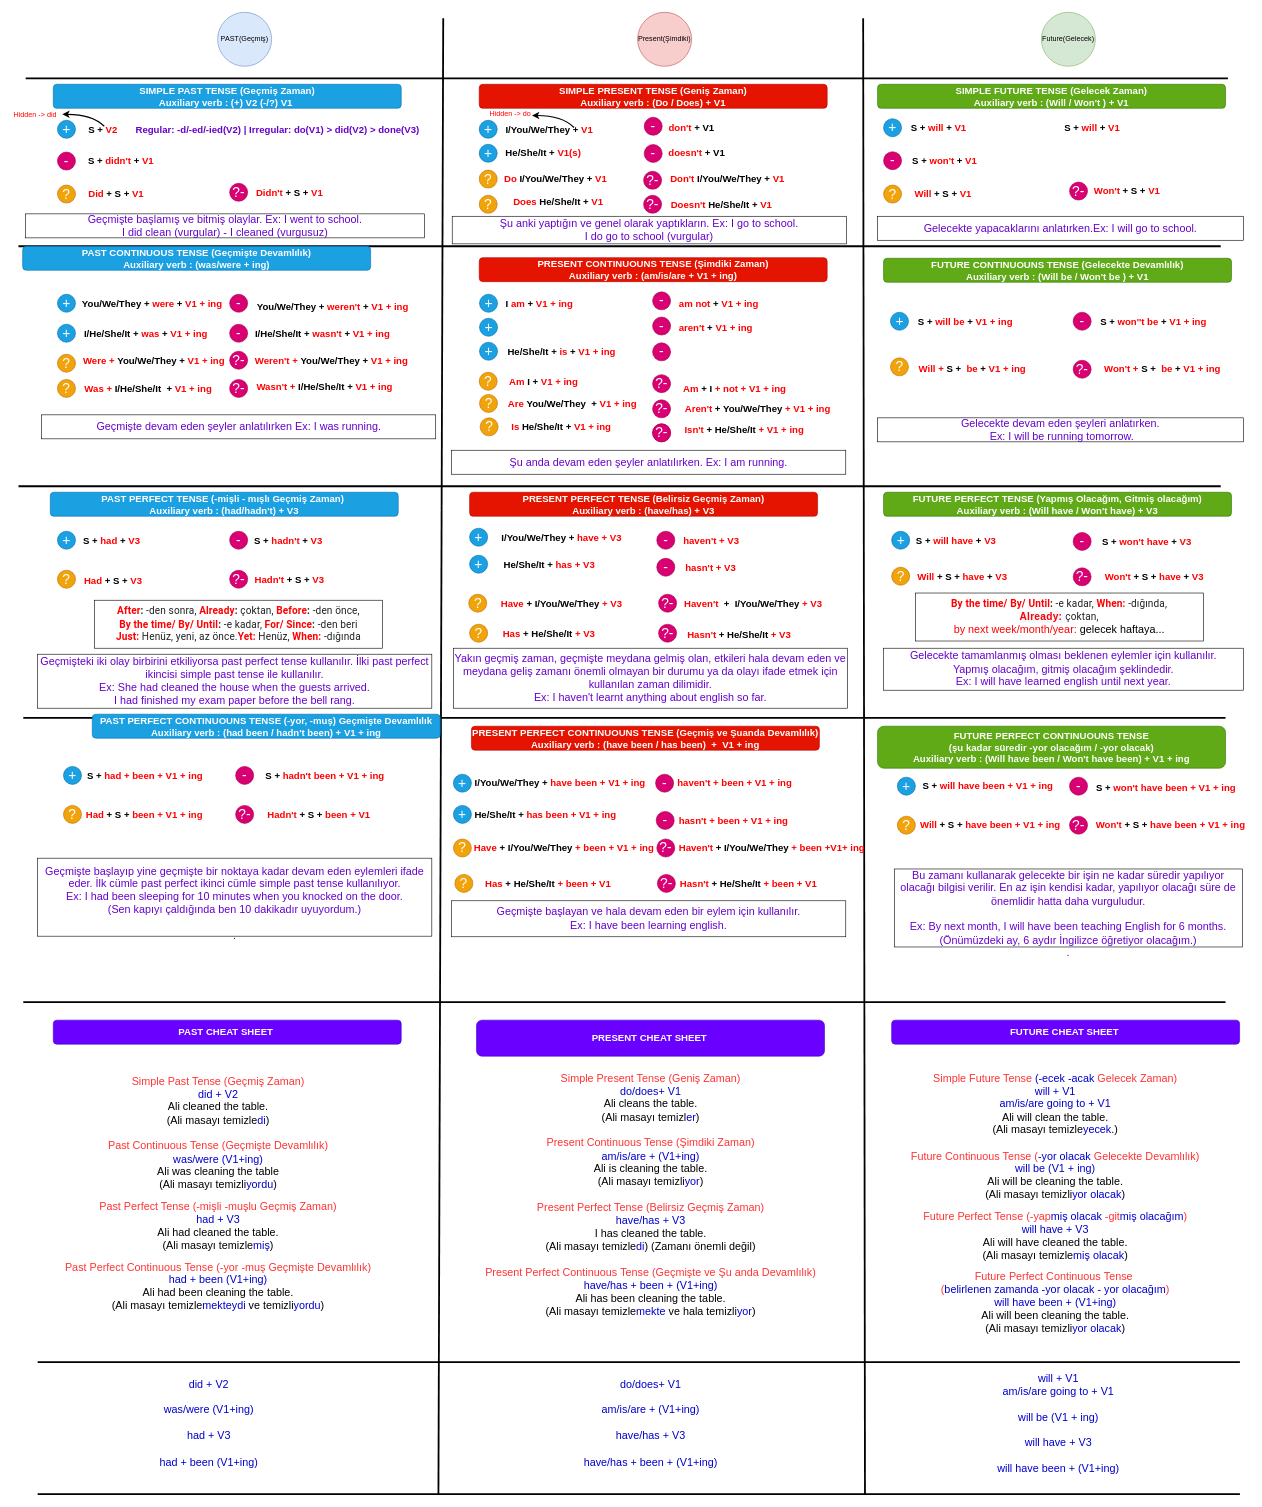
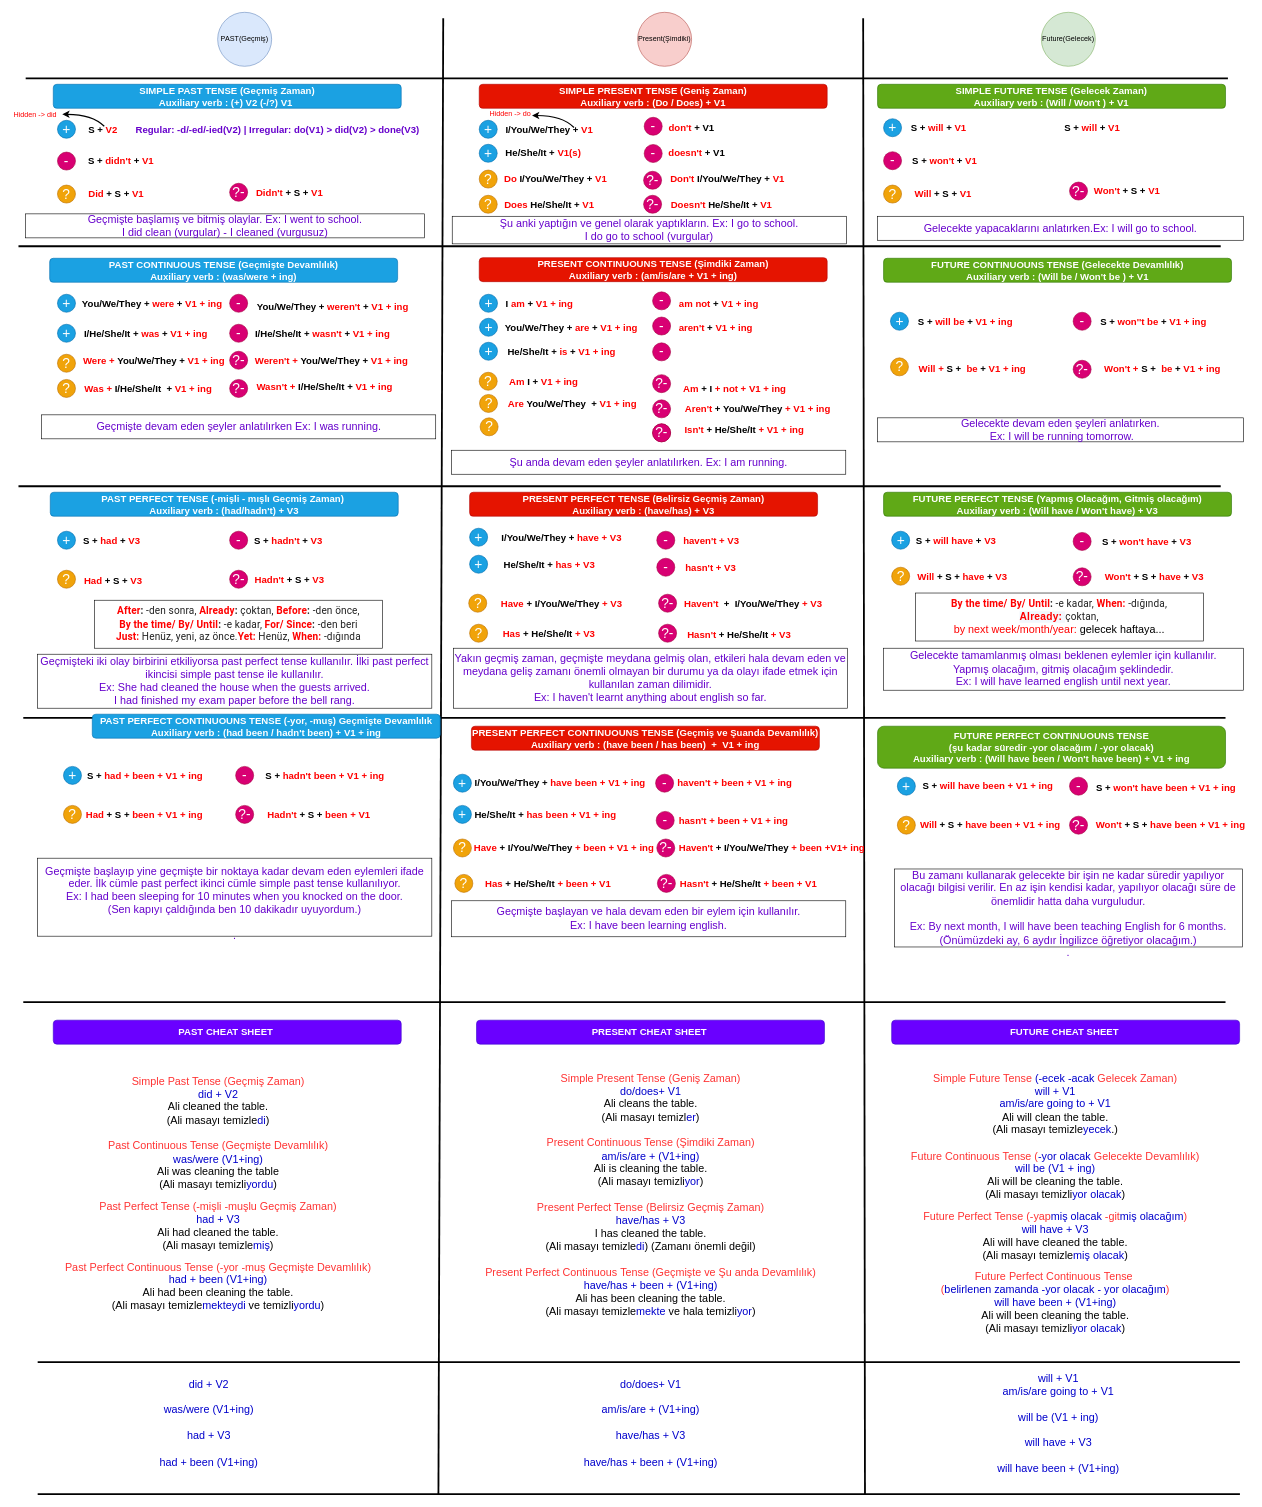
node "Does He/She/It + V1": moved (558, 201) -> (549, 204)
node "PAST CONTINUOUS TENSE (Geçmişte Devamlılık) Auxiliary verb : (was/were + ing)": moved (197, 258) -> (224, 270)
node "You/We/They + are + V1 + ing": added
node "Is He/She/It + V1 + ing": removed
node "PRESENT CHEAT SHEET": size 348x36 -> 348x24
